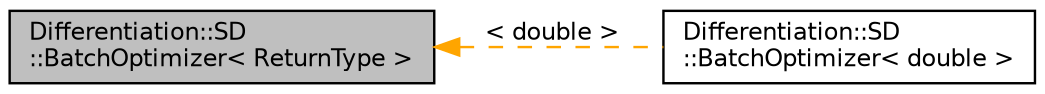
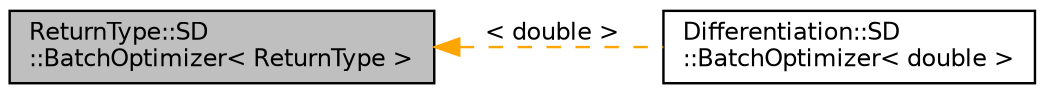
node "Differentiation::SD ::BatchOptimizer< ReturnType >": label "Differentiation::SD ::BatchOptimizer< ReturnType >" -> "ReturnType::SD ::BatchOptimizer< ReturnType >"
